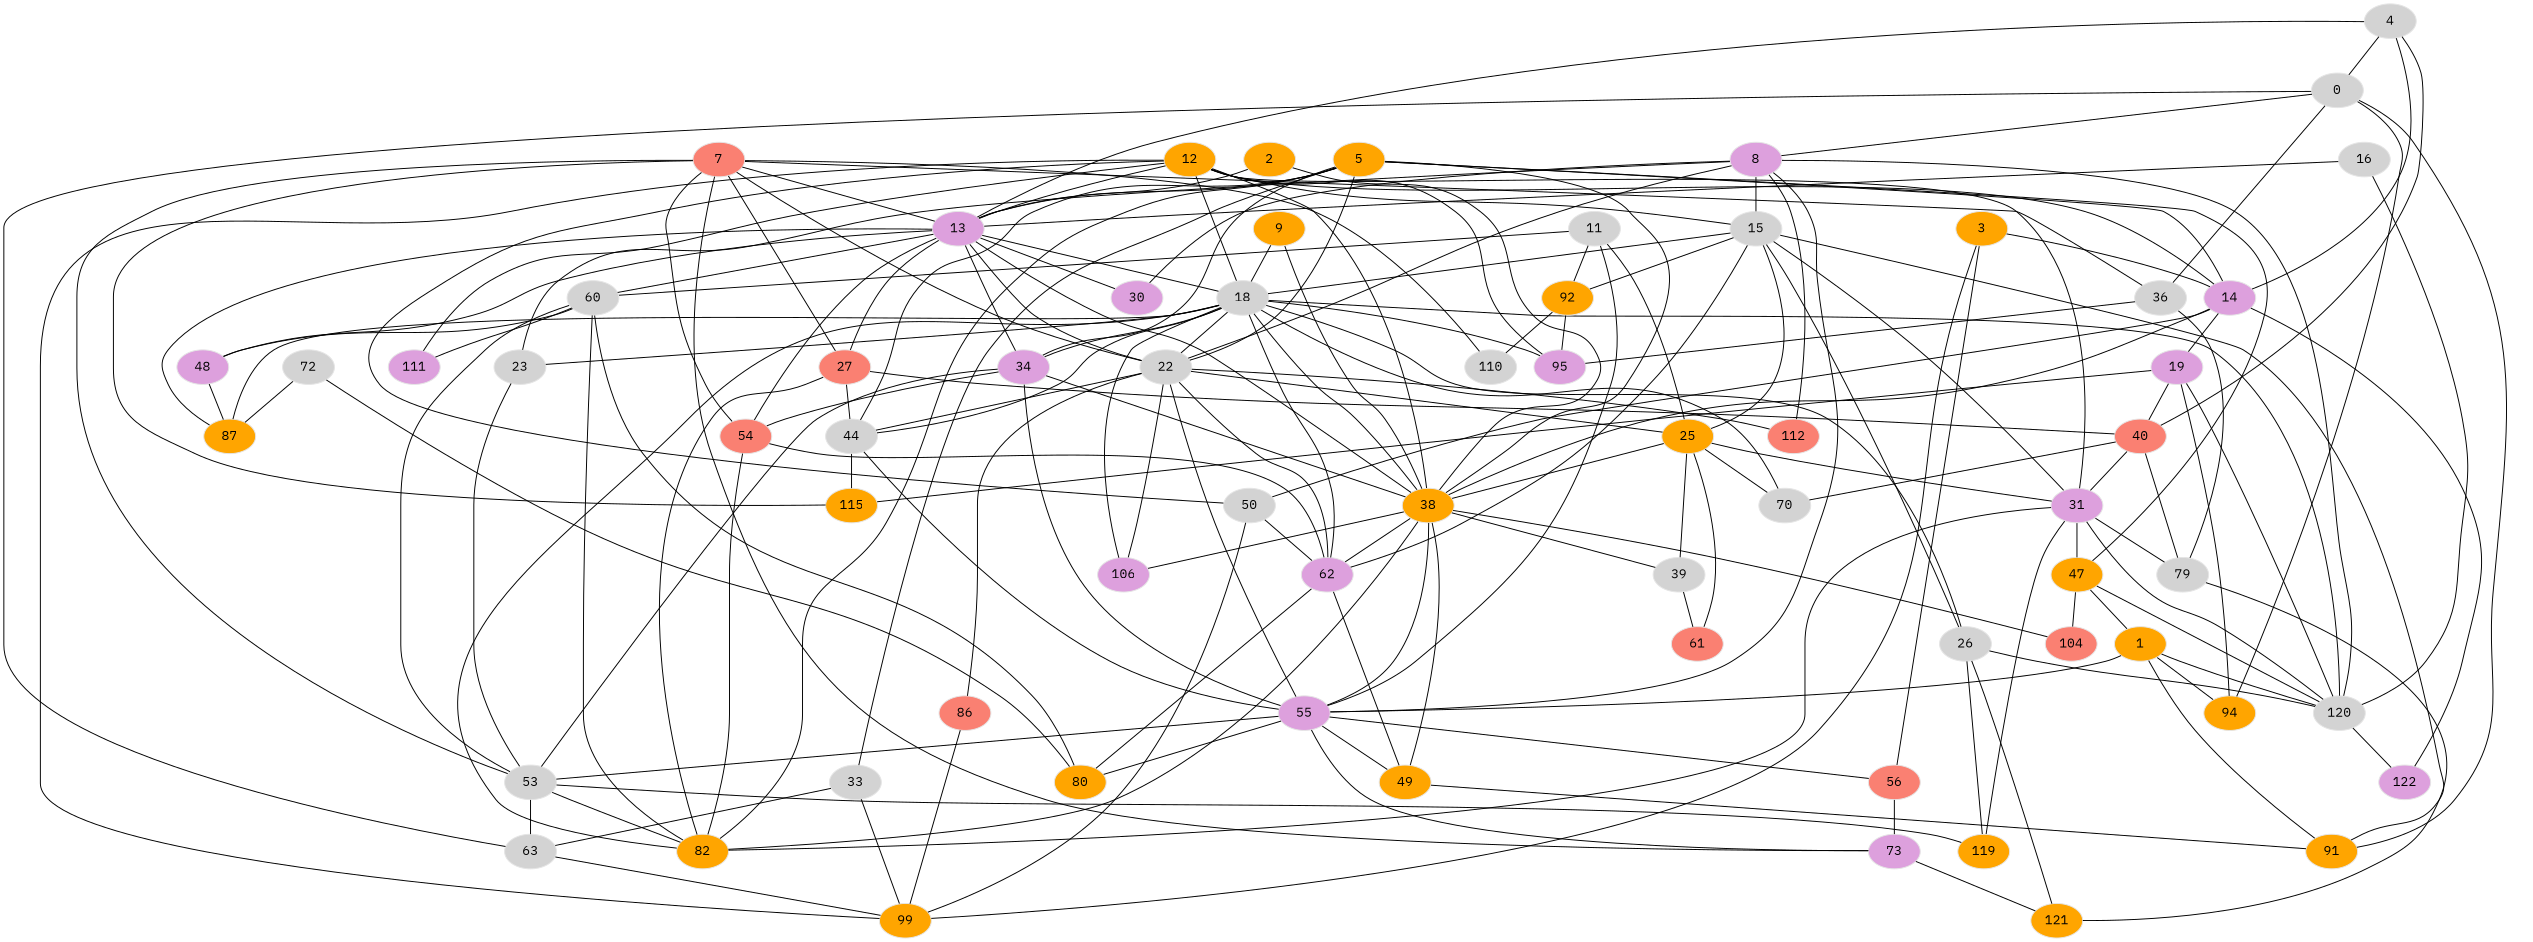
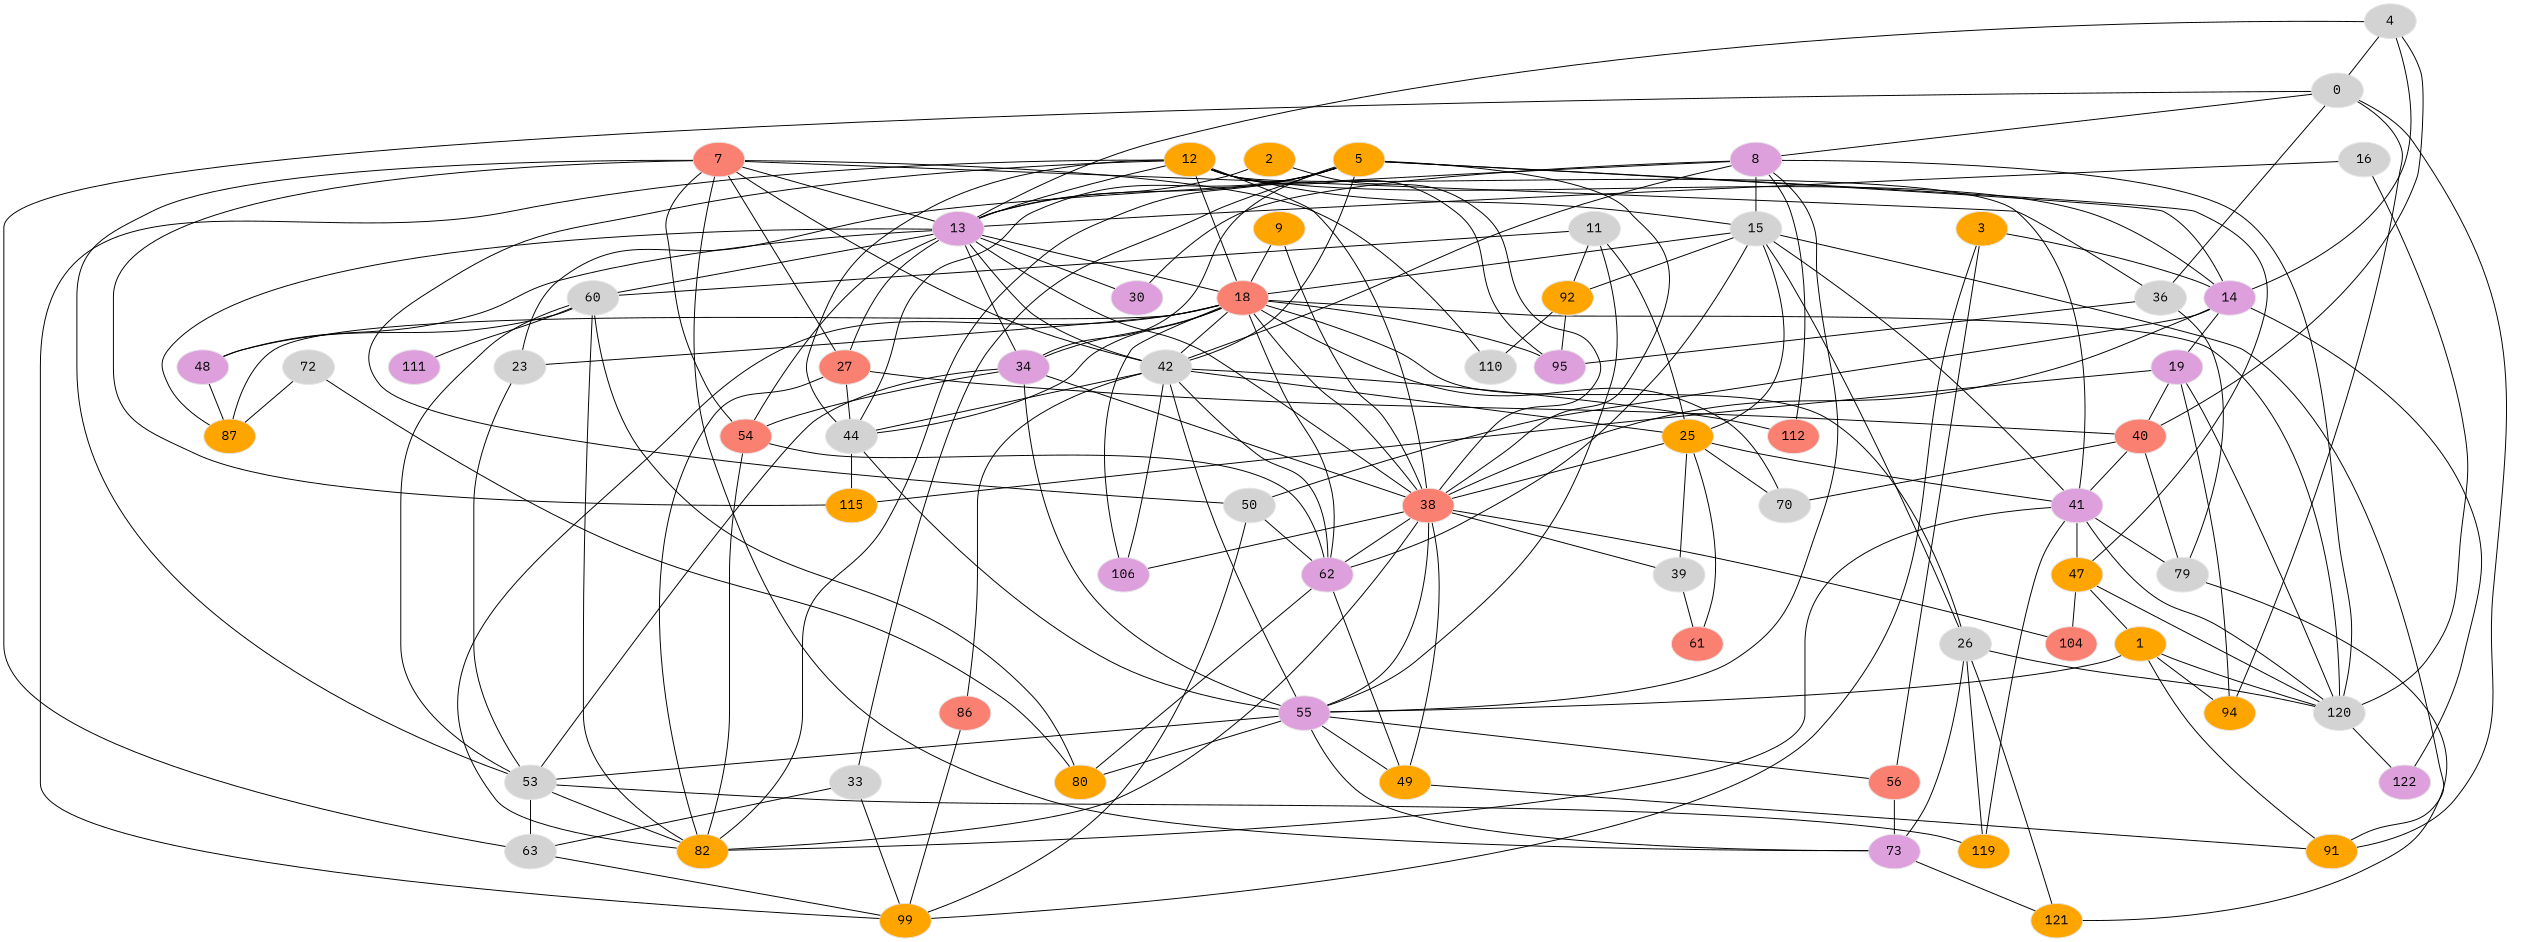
edge "12" -- "111": now "12" -- "44"
node "18": fillcolor lightgrey -> salmon
node "22": label "22" -> "42"
node "38": fillcolor orange -> salmon
node "31": label "31" -> "41"
edge "26" -- "73": added
